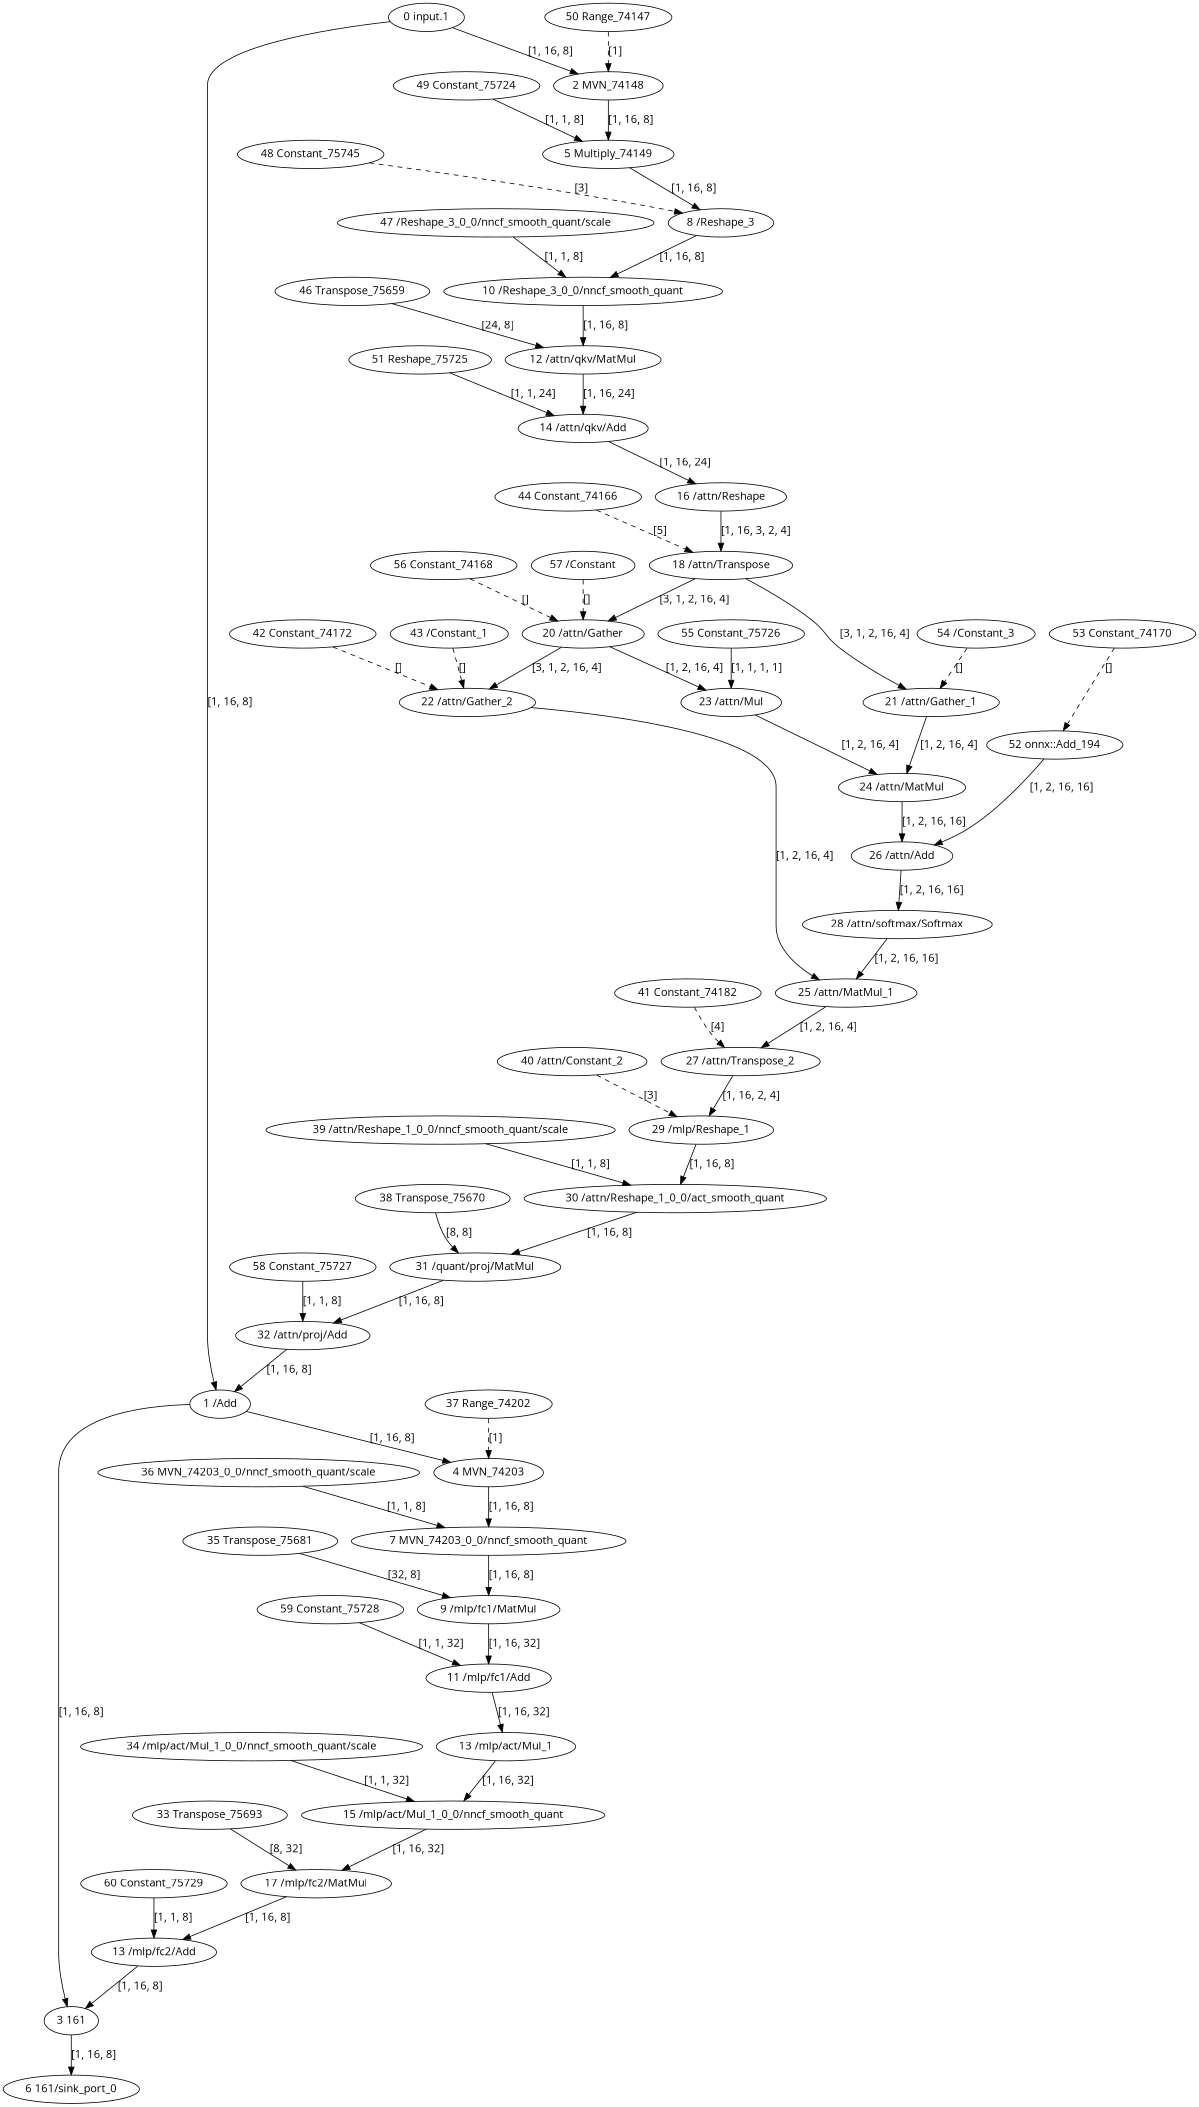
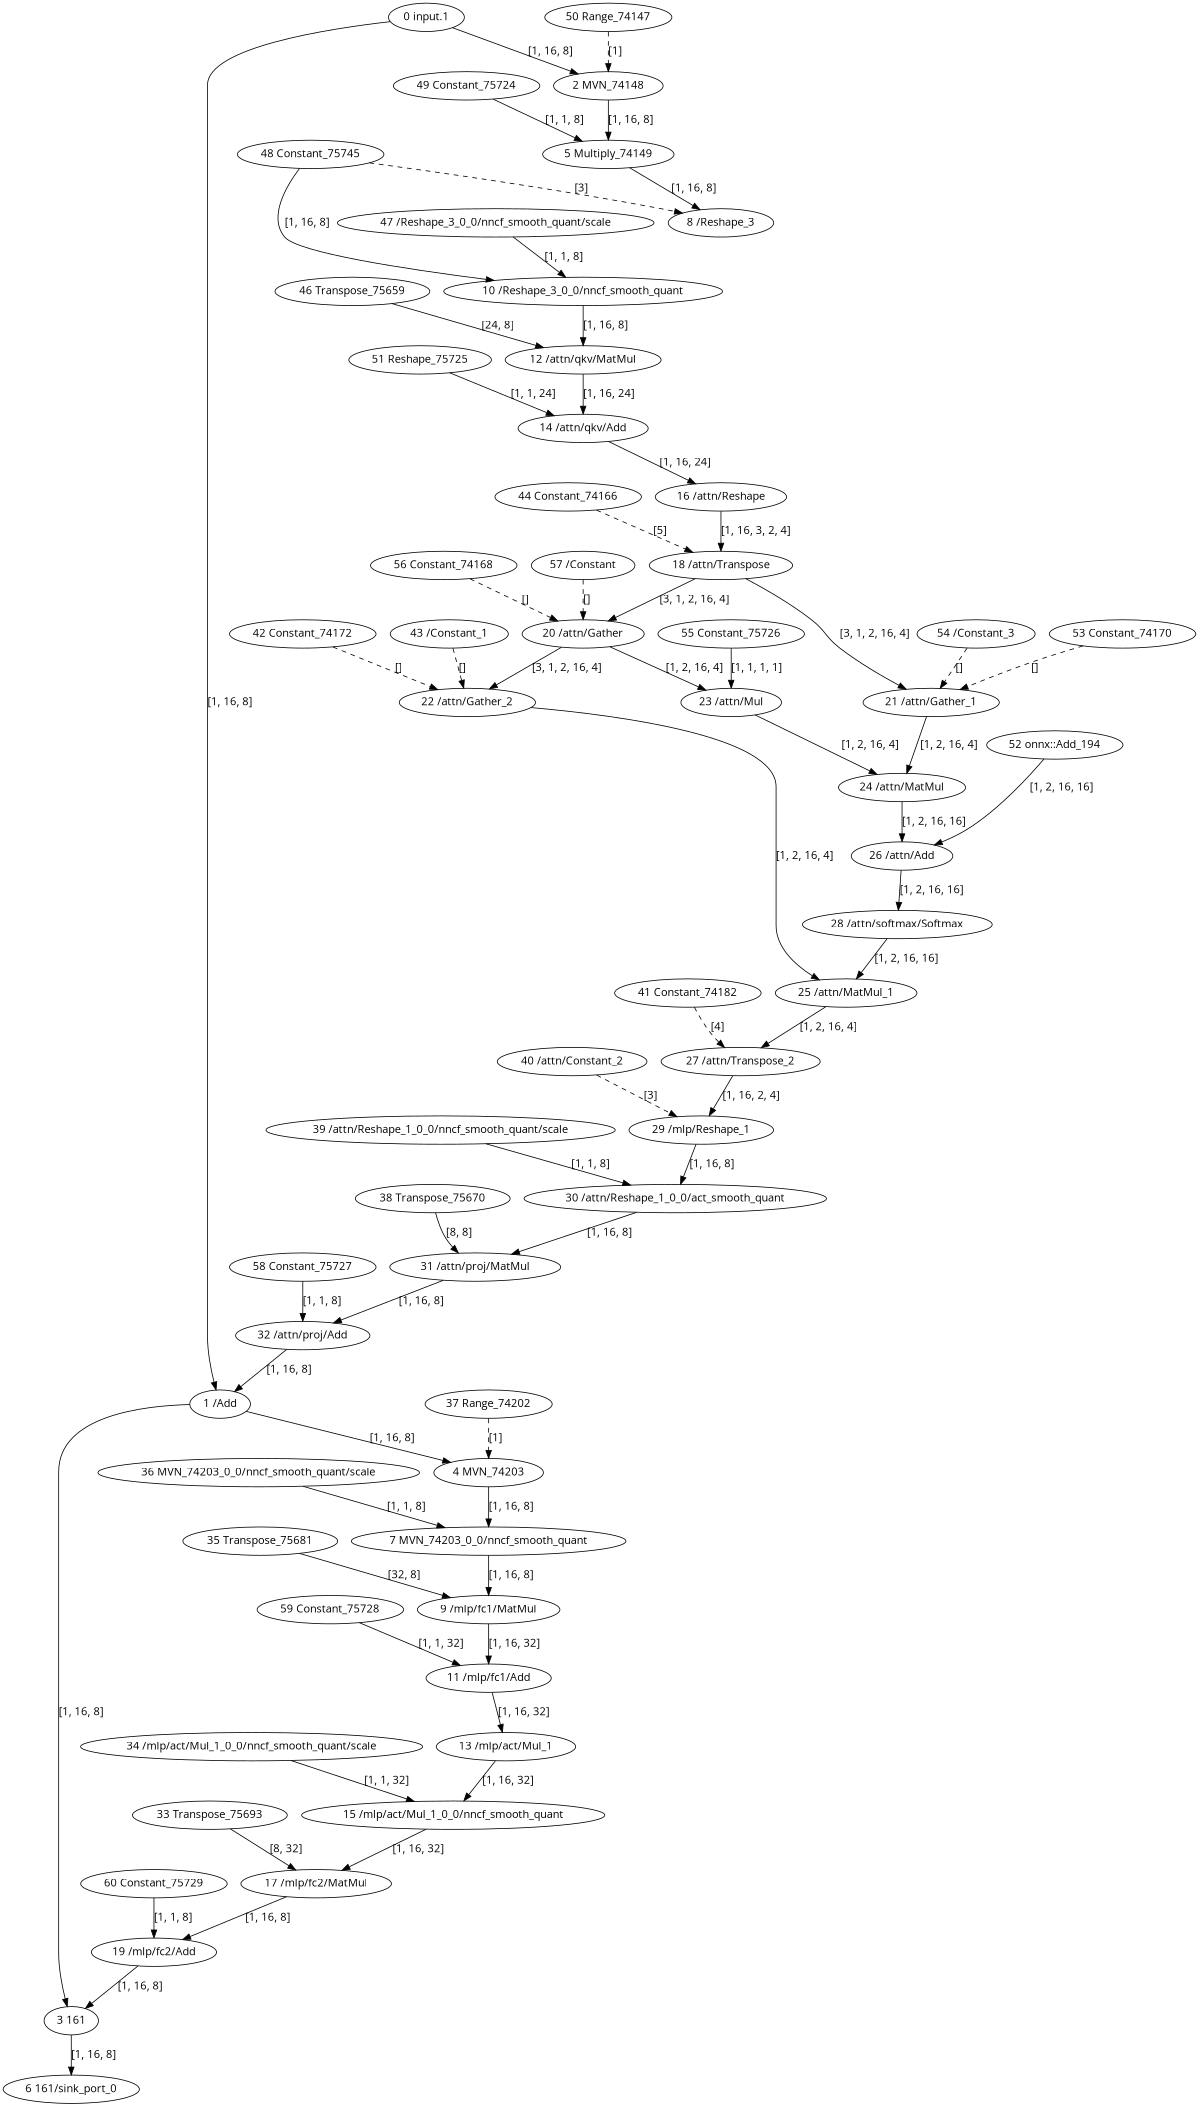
edge "8 /Reshape_3" -> "10 /Reshape_3_0_0/nncf_smooth_quant": now "48 Constant_75745" -> "10 /Reshape_3_0_0/nncf_smooth_quant"
edge "53 Constant_74170" -> "52 onnx::Add_194": now "53 Constant_74170" -> "21 /attn/Gather_1"
node "31 /quant/proj/MatMul": label "31 /quant/proj/MatMul" -> "31 /attn/proj/MatMul"
node "13 /mlp/fc2/Add": label "13 /mlp/fc2/Add" -> "19 /mlp/fc2/Add"
